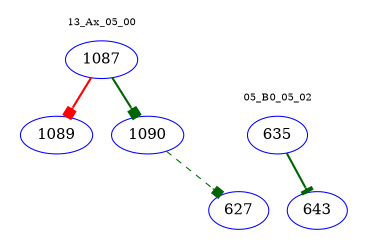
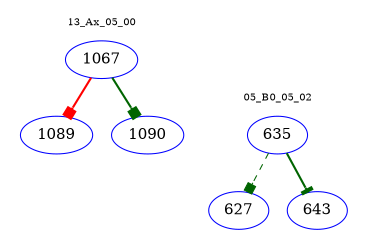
node "1087": label "1087" -> "1067"
edge "1090" -> "627": now "635" -> "627"
